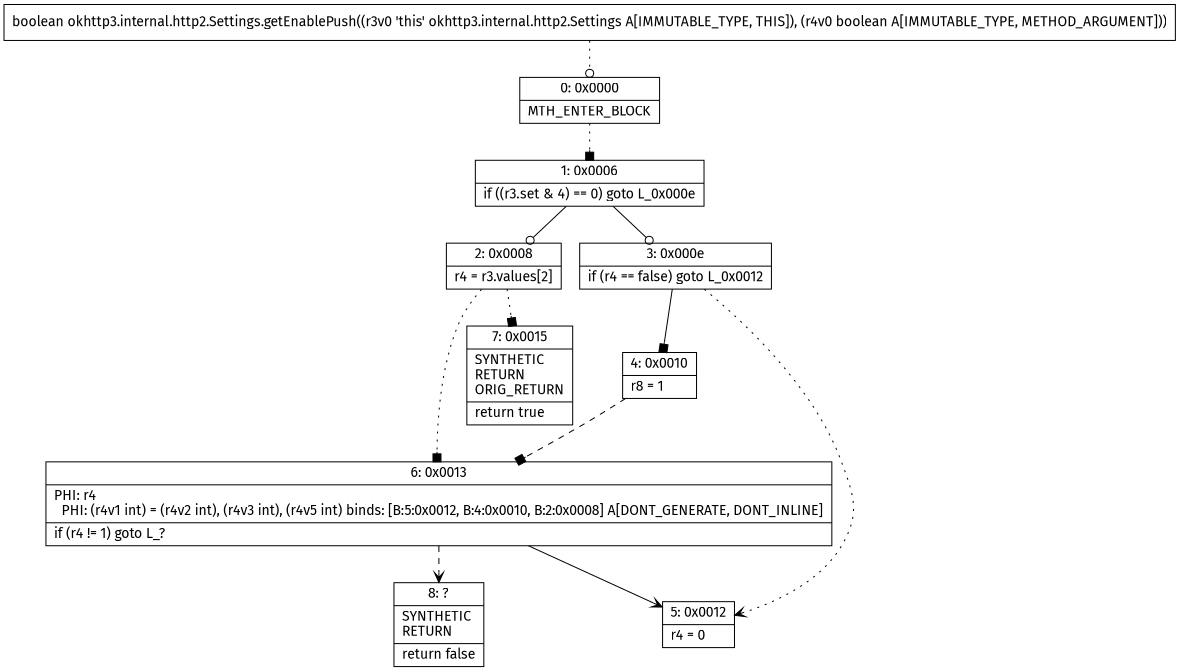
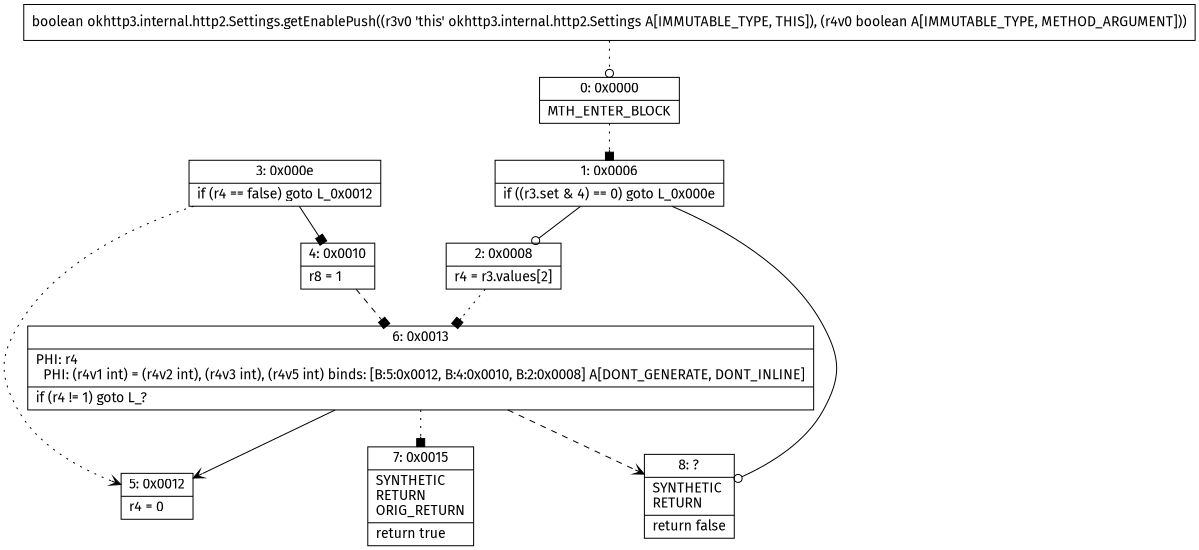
edge "1: 0x0006" -> "3: 0x000e": now "1: 0x0006" -> "8: ?"
edge "2: 0x0008" -> "7: 0x0015": now "6: 0x0013" -> "7: 0x0015"
